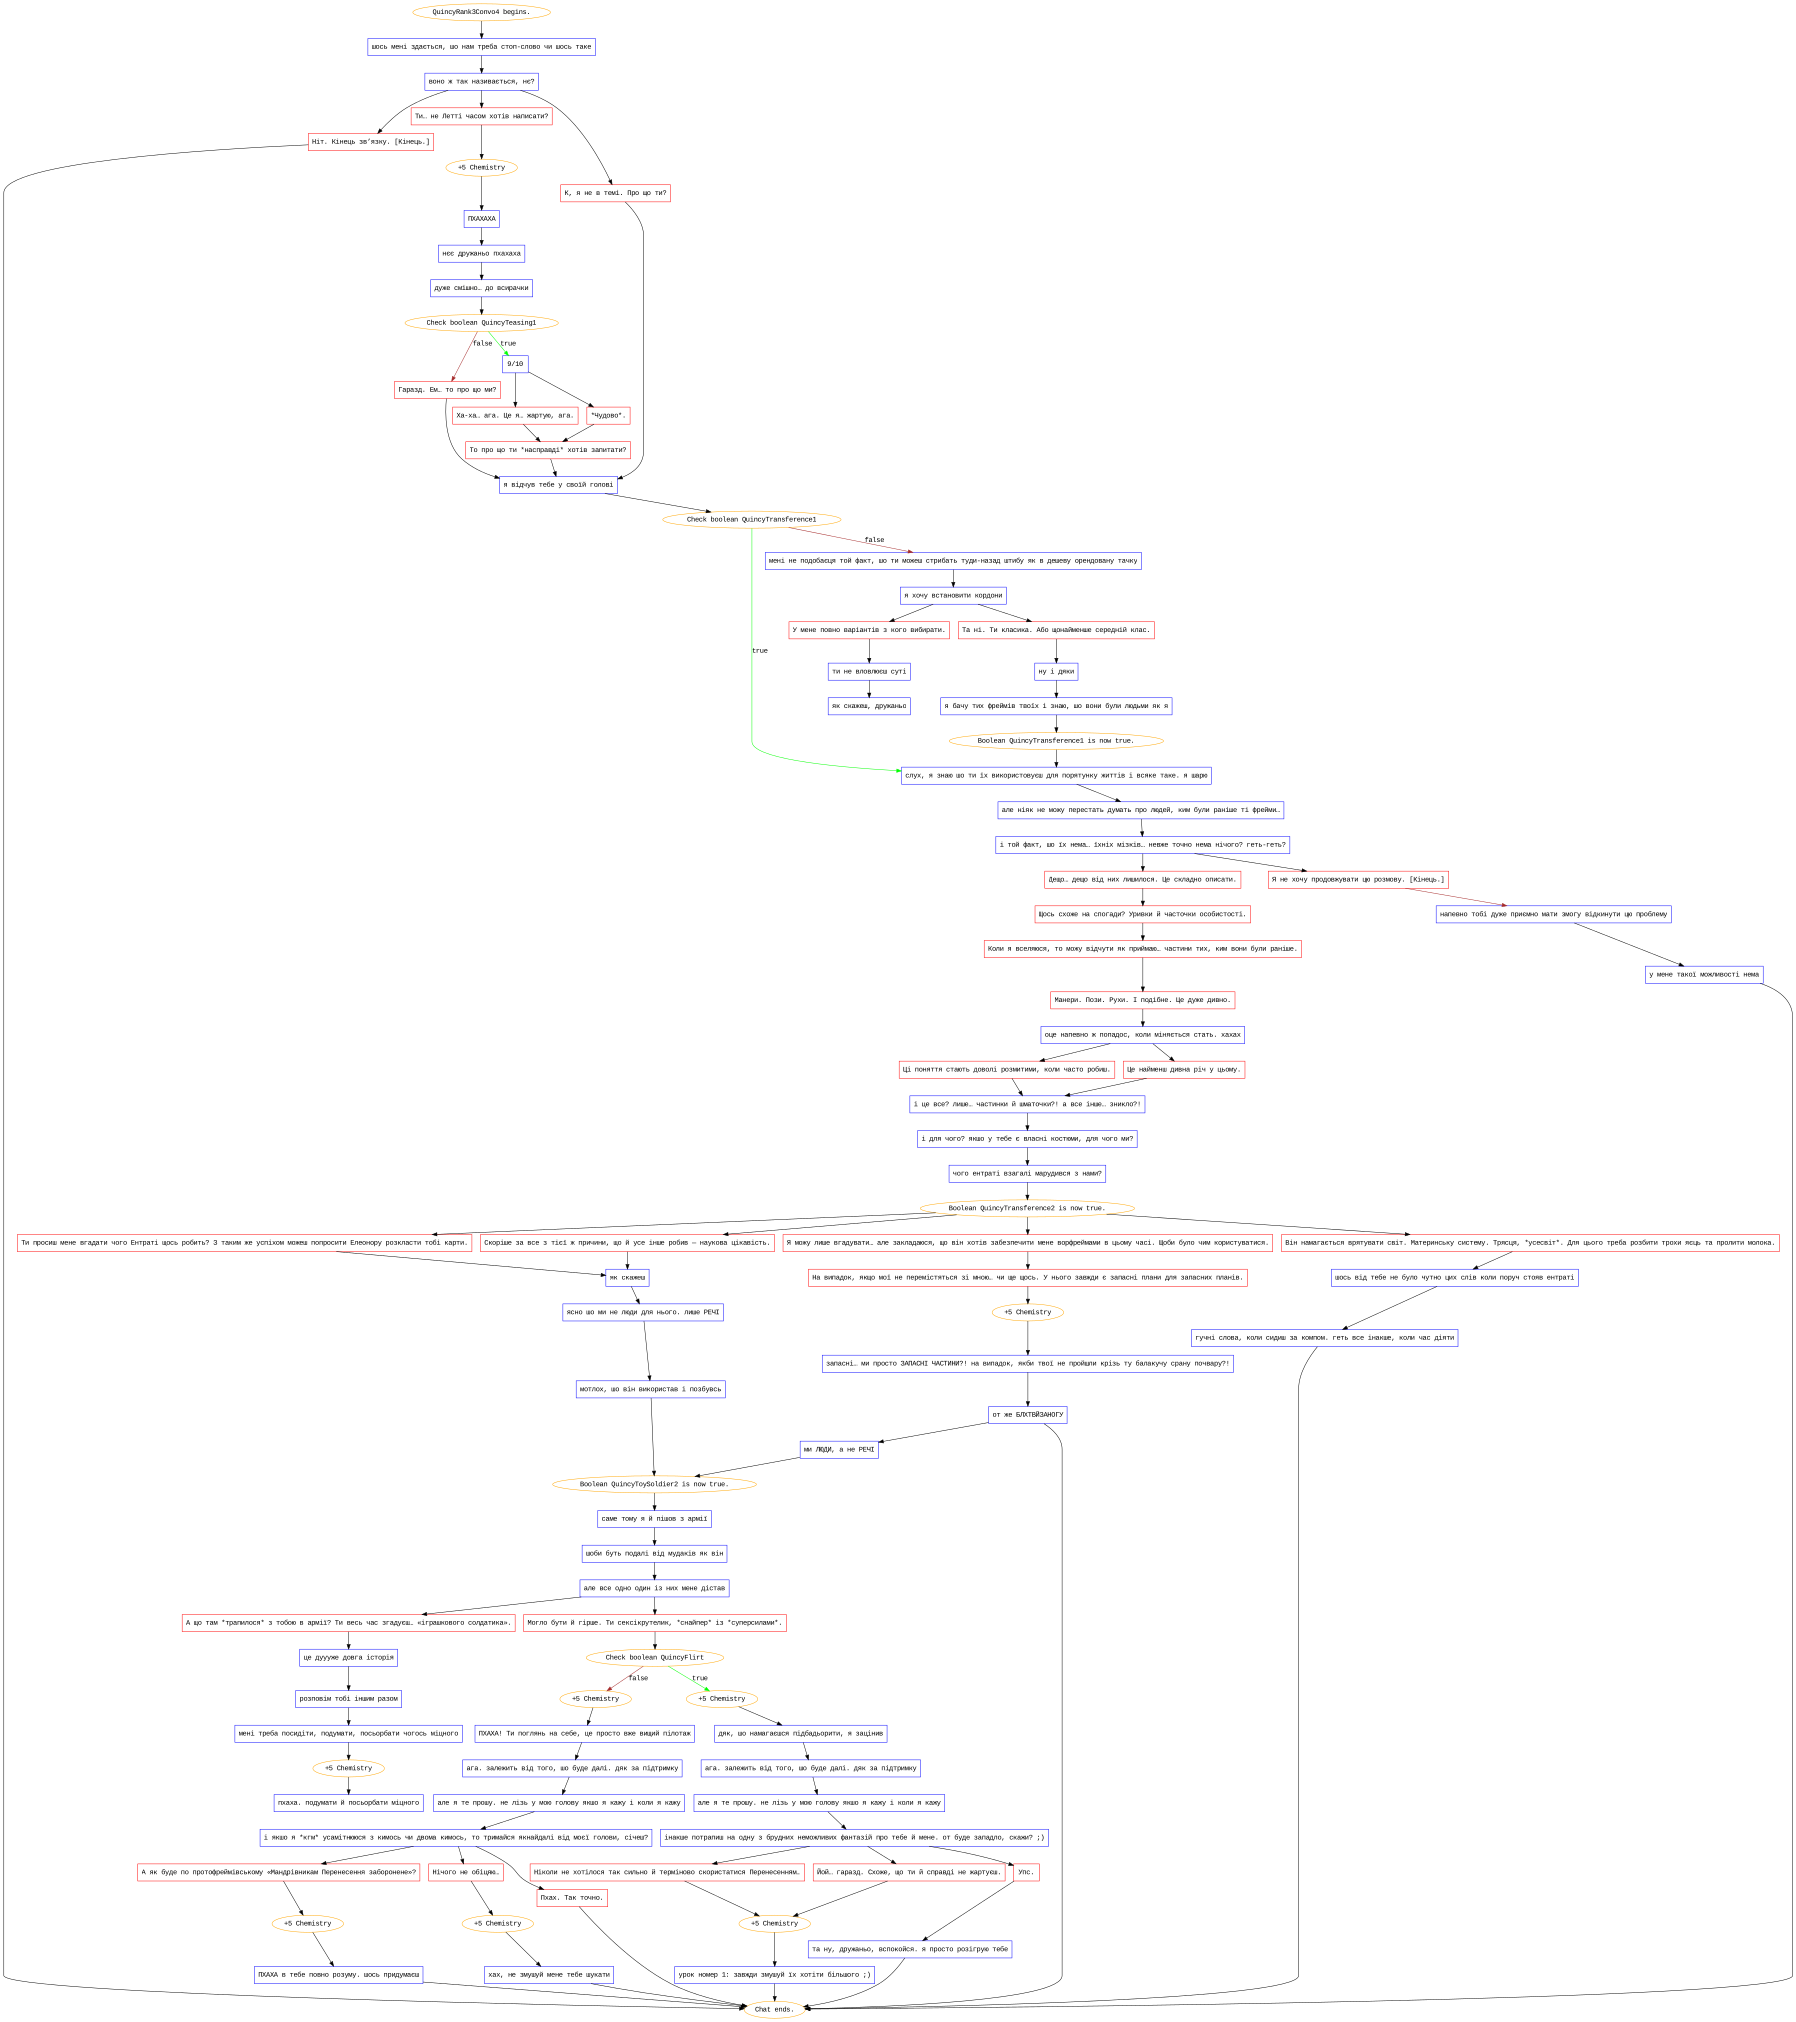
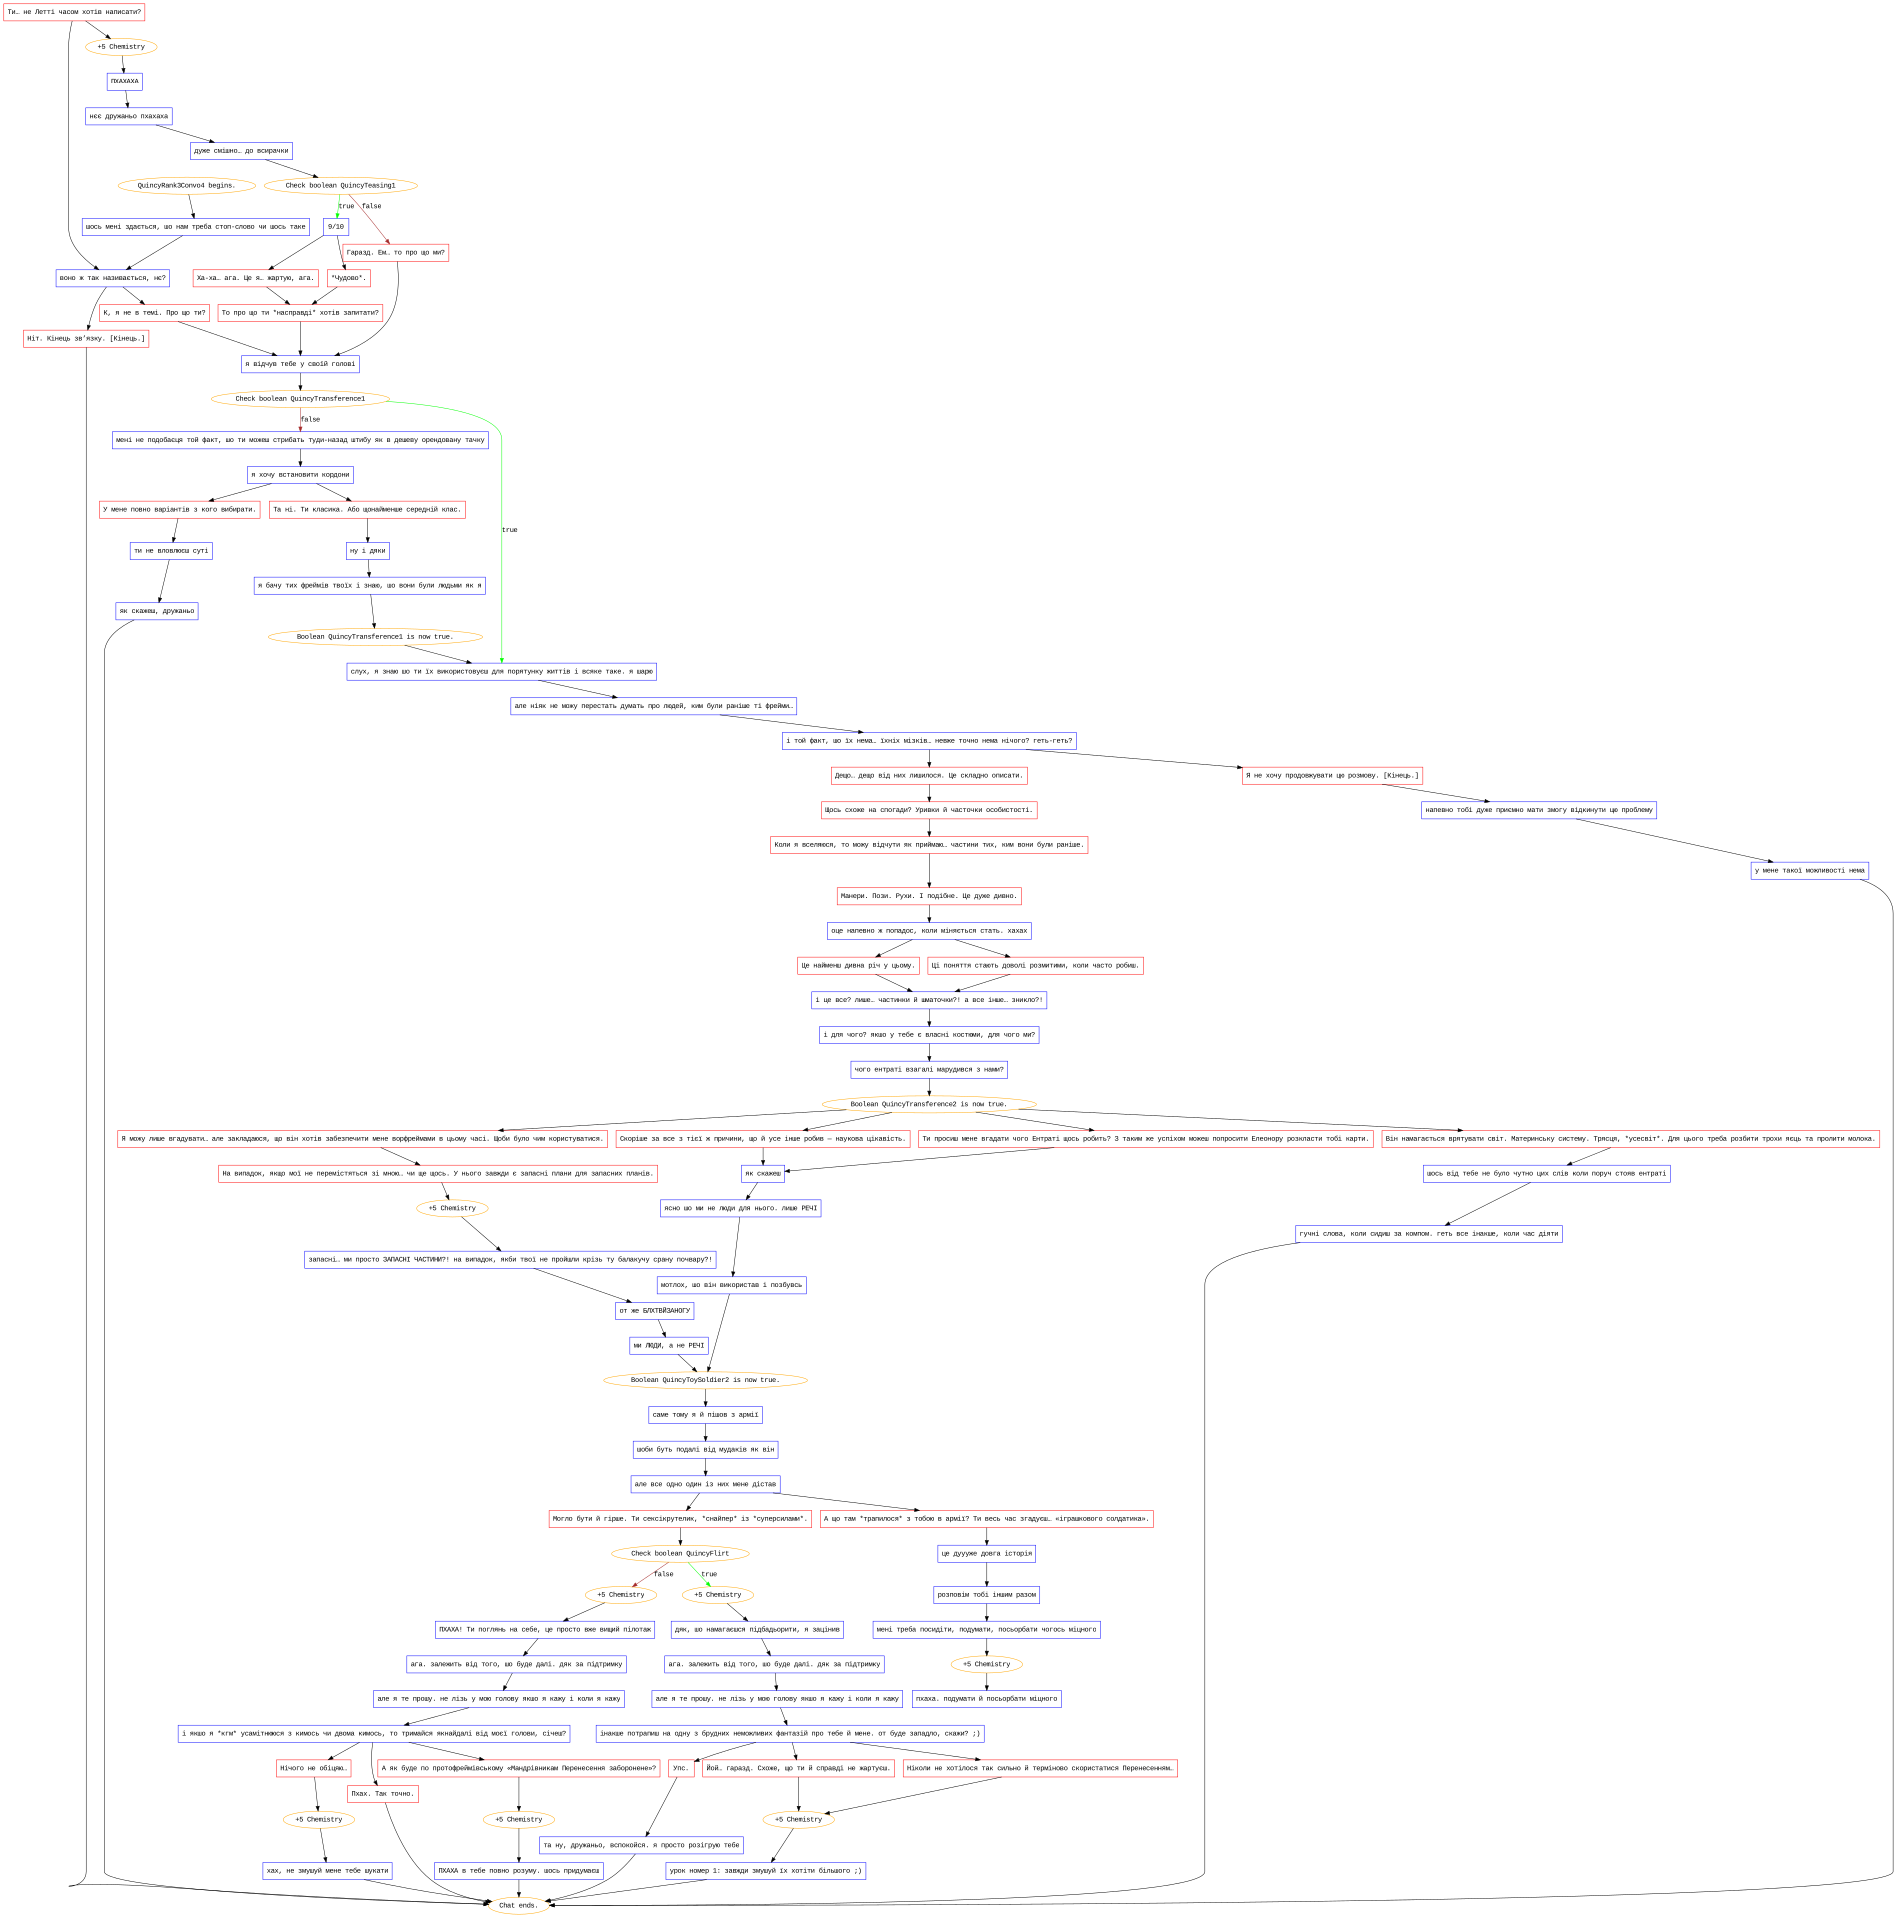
edge "воно ж так називається, нє?" -> "Ти… не Летті часом хотів написати?": reversed
edge "Я не хочу продовжувати цю розмову. [Кінець.]" -> "напевно тобі дуже приємно мати змогу відкинути цю проблему": color brown -> black
edge "от же БЛХТВЙЗАНОГУ" -> "Chat ends.": now "як скажеш, дружаньо" -> "Chat ends."
